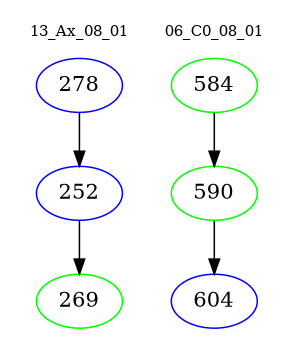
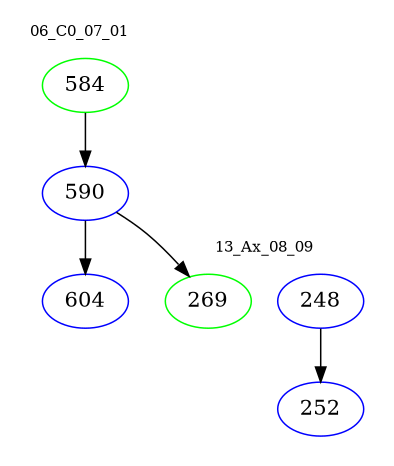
cluster "13_Ax_08_01": label "13_Ax_08_01" -> "13_Ax_08_09"
cluster "06_C0_08_01": label "06_C0_08_01" -> "06_C0_07_01"
node "278": label "278" -> "248"
node "590": color green -> blue
edge "252" -> "269": now "590" -> "269"
